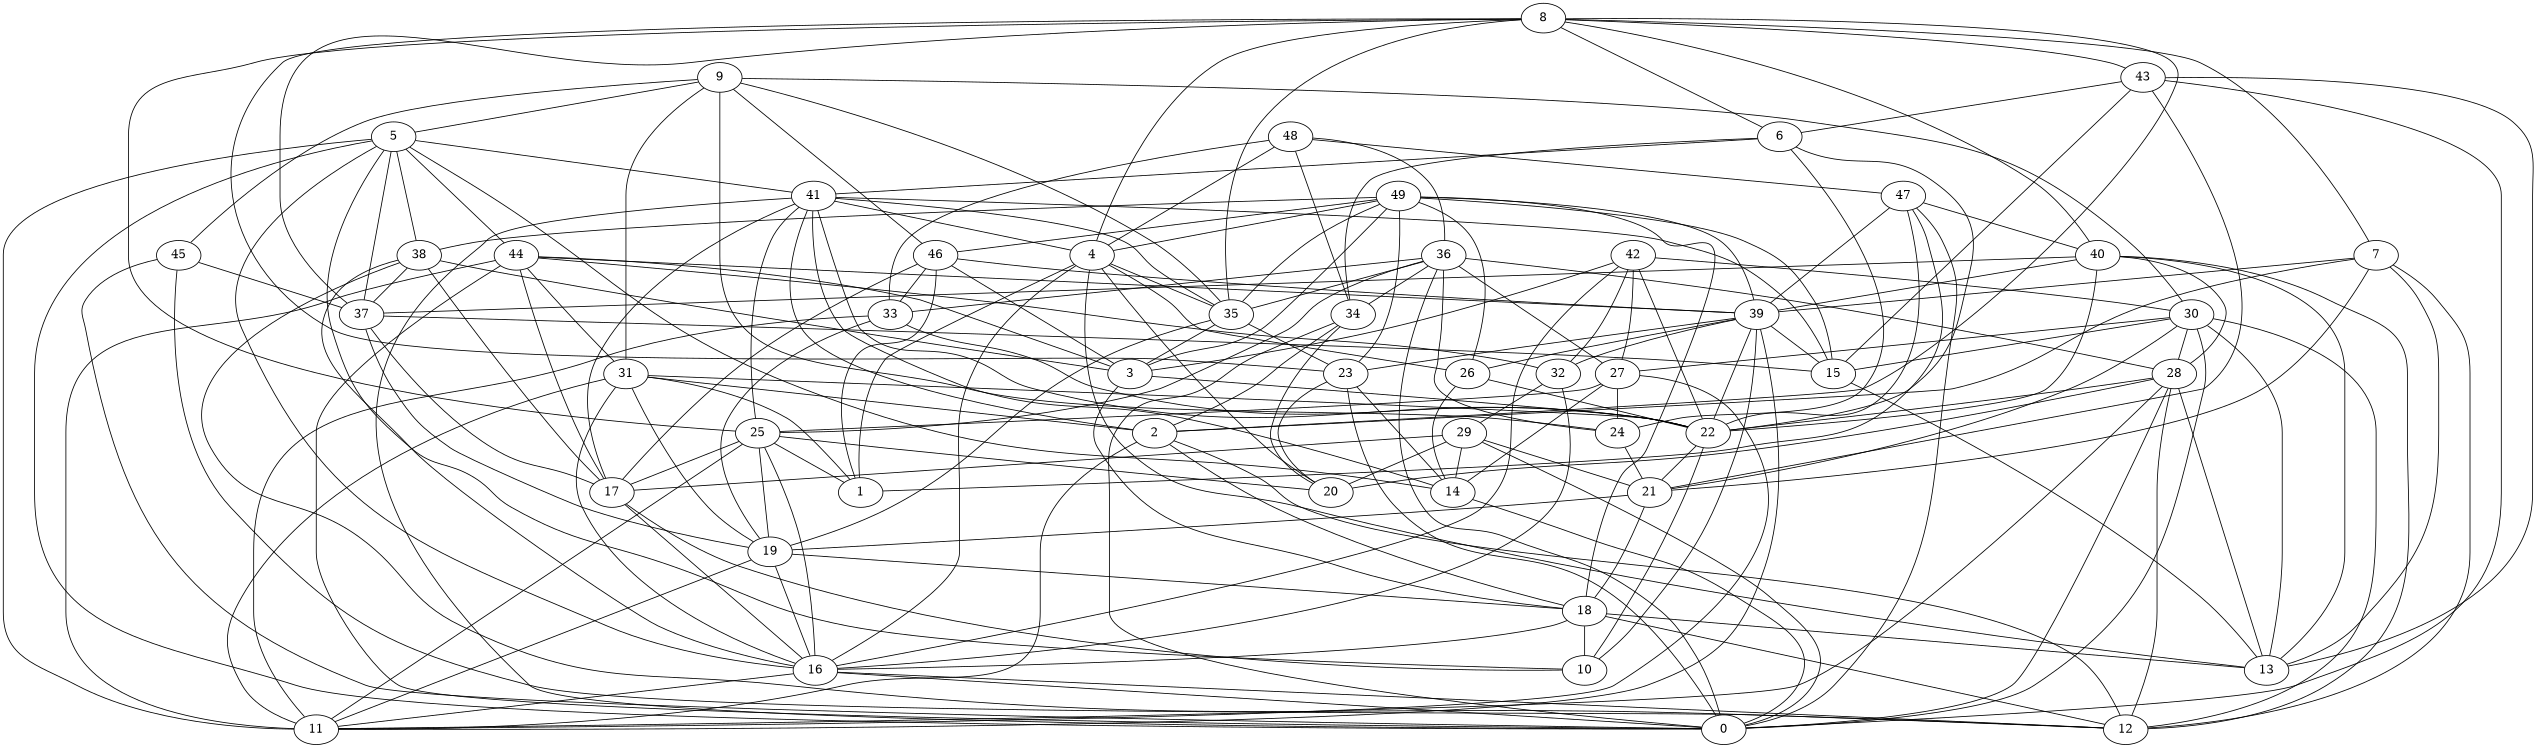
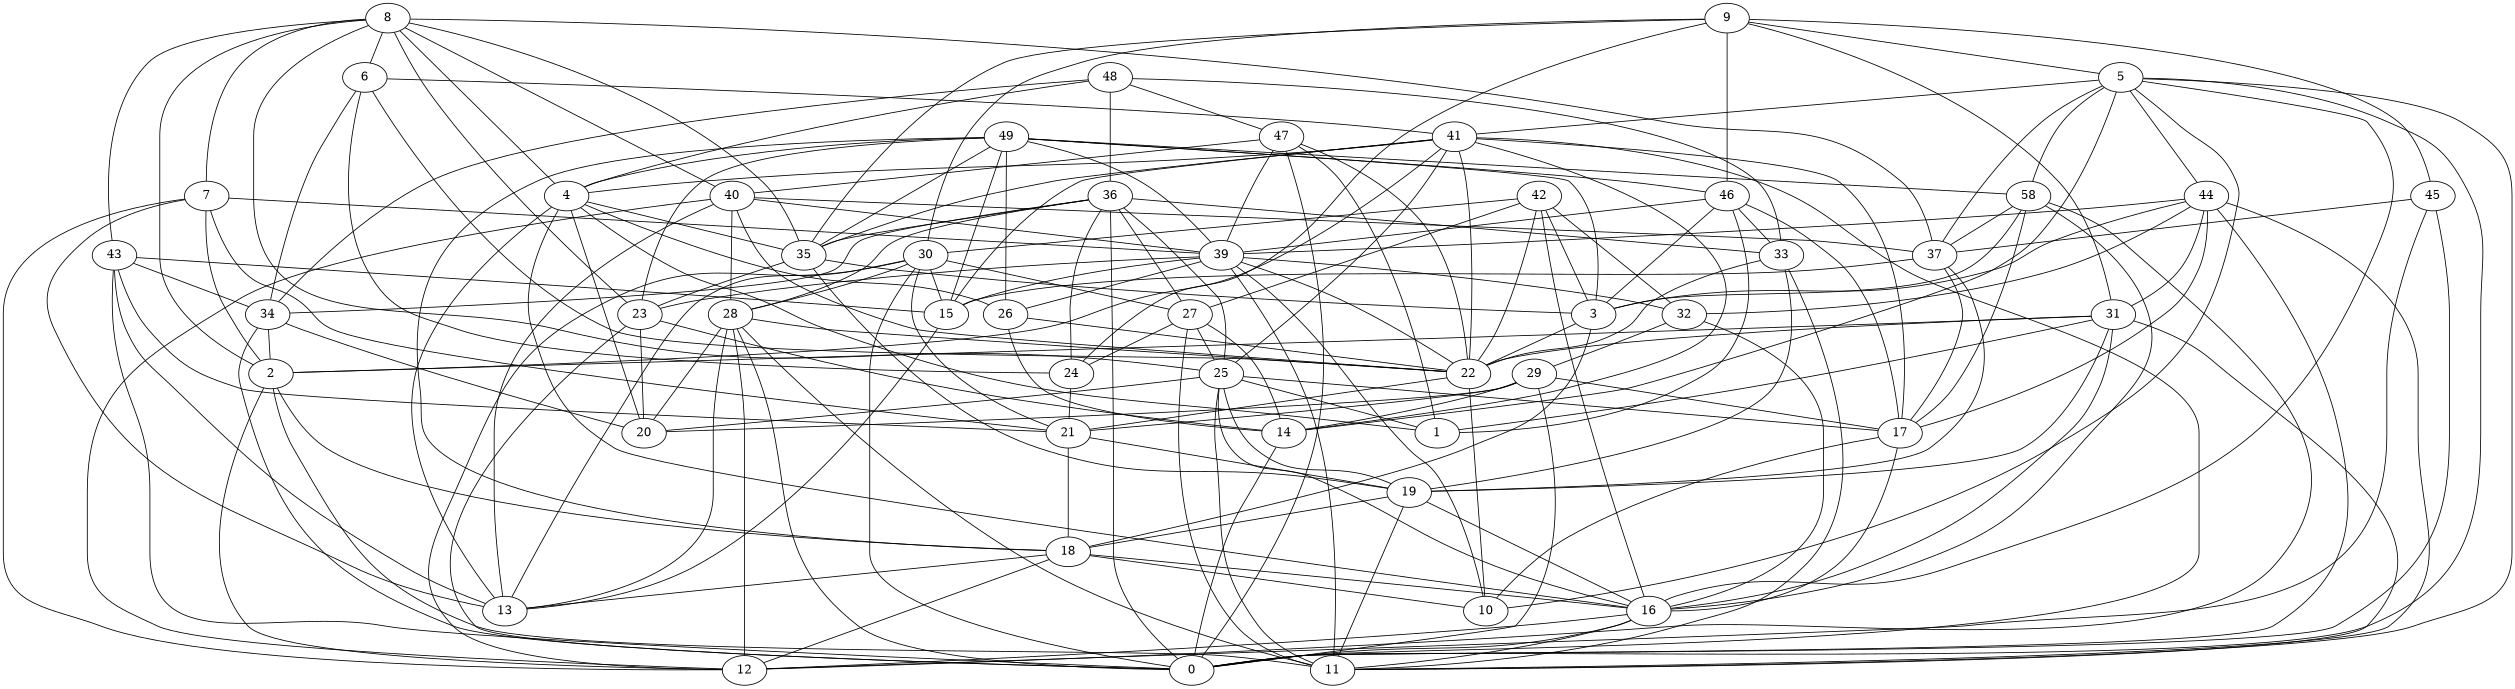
edge "43" -- "6": now "43" -- "34"
node "38": label "38" -> "58"
